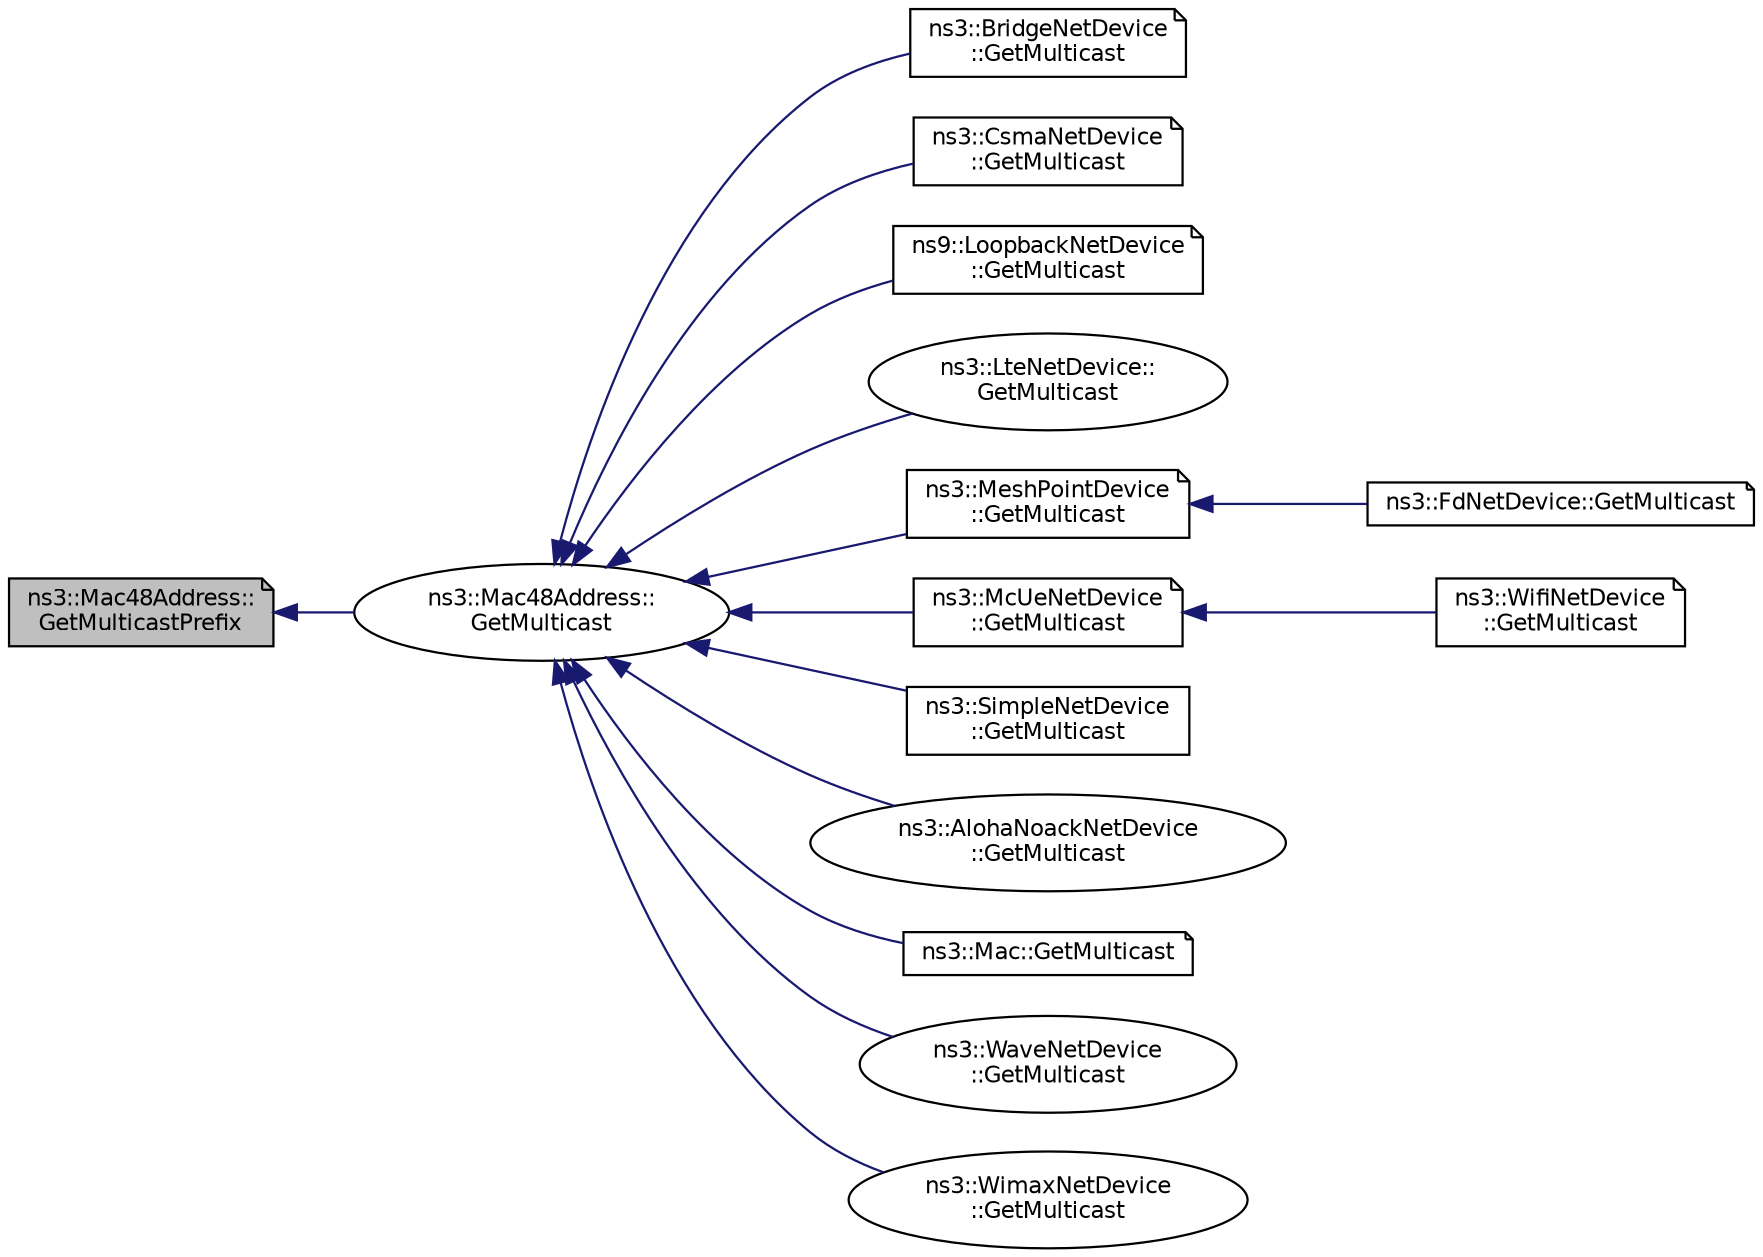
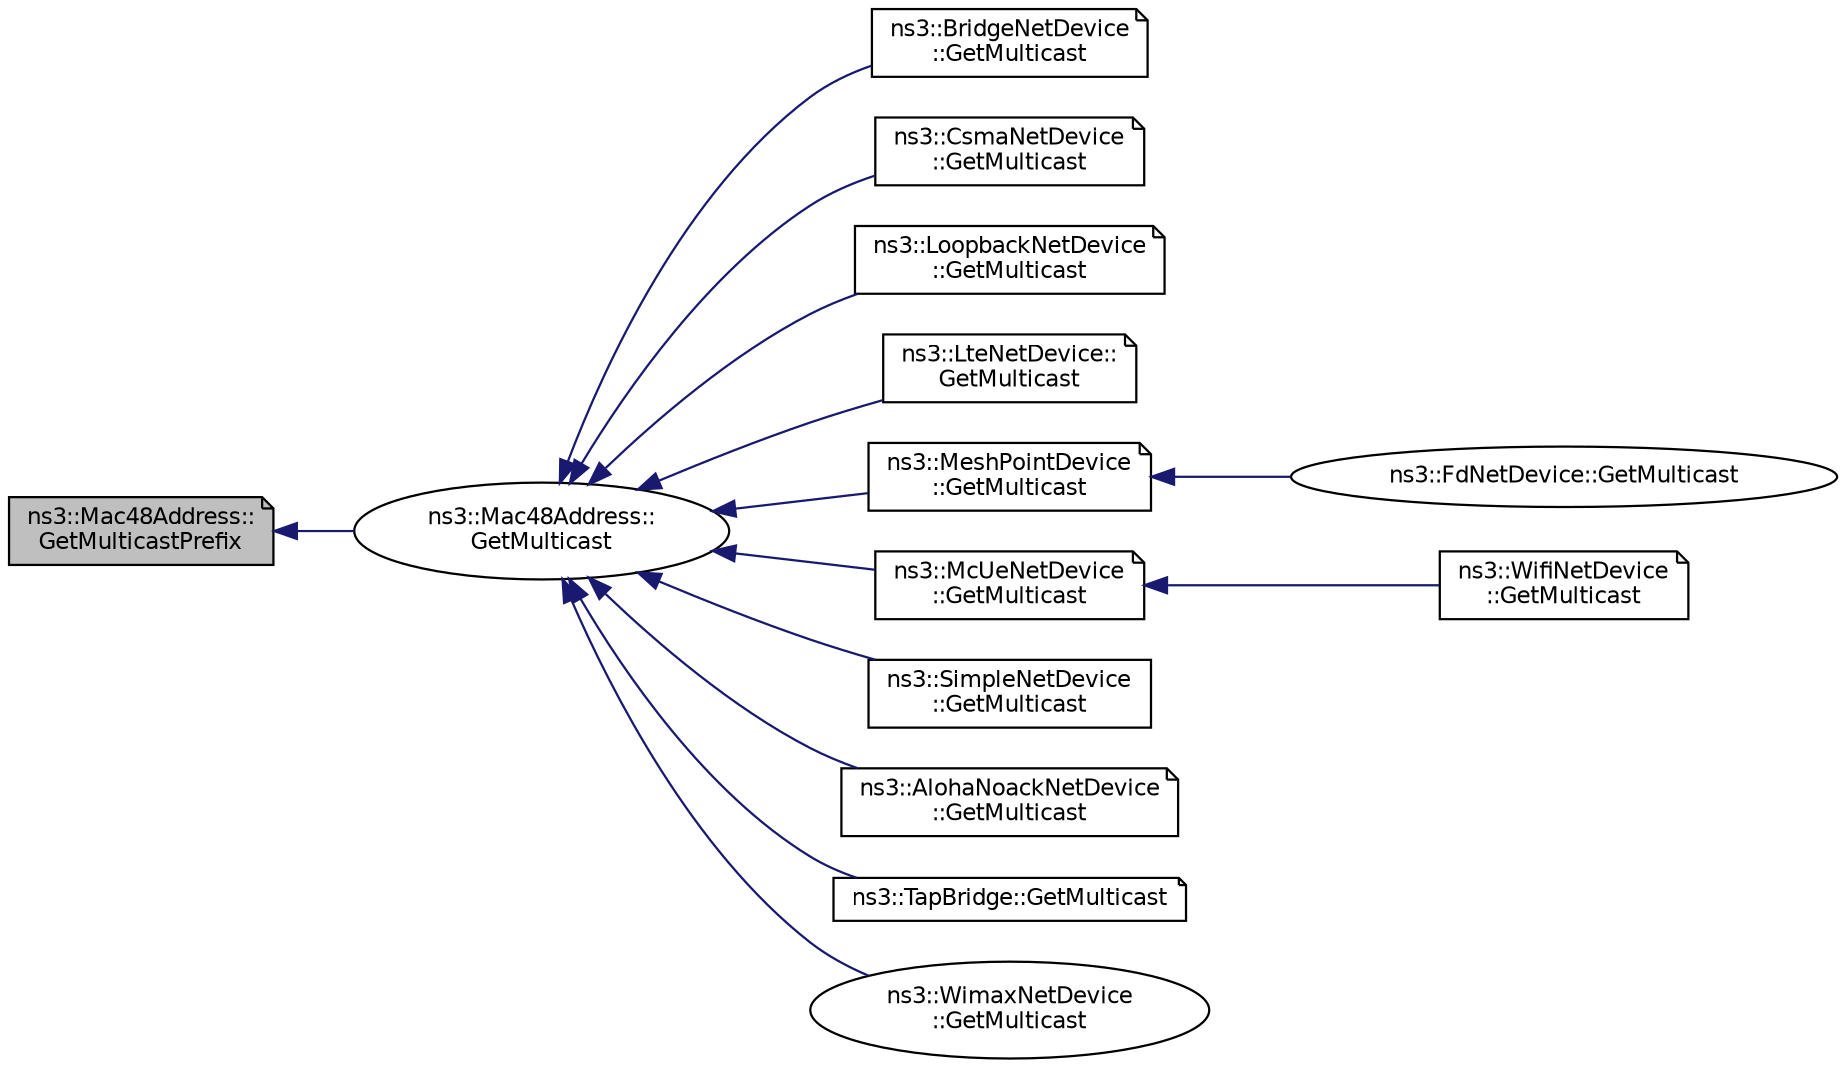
node "ns9::LoopbackNetDevice ::GetMulticast": label "ns9::LoopbackNetDevice ::GetMulticast" -> "ns3::LoopbackNetDevice ::GetMulticast"
node "ns3::LteNetDevice:: GetMulticast": shape ellipse -> note
node "ns3::FdNetDevice::GetMulticast": shape note -> ellipse
node "ns3::AlohaNoackNetDevice ::GetMulticast": shape ellipse -> note
node "ns3::Mac::GetMulticast": label "ns3::Mac::GetMulticast" -> "ns3::TapBridge::GetMulticast"
node "ns3::WaveNetDevice ::GetMulticast": removed
